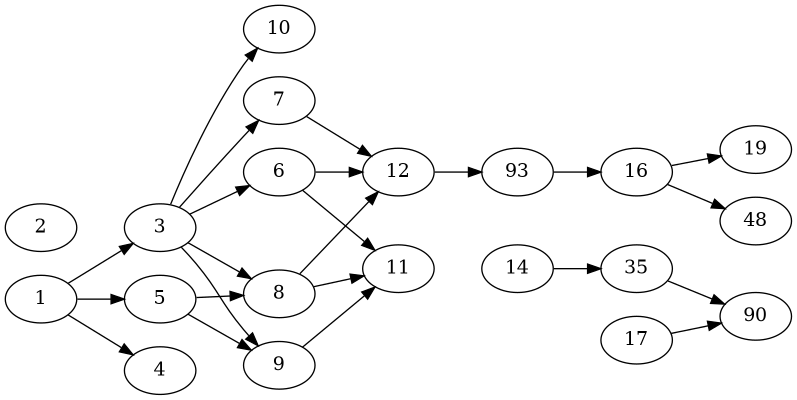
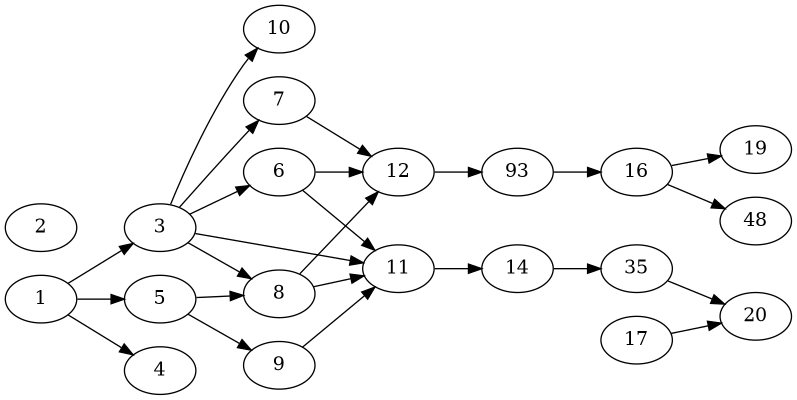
edge "11" -> "14": added
edge "3" -> "9": now "3" -> "11"
node "90": label "90" -> "20"
